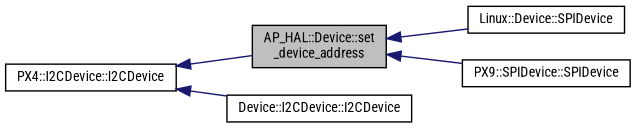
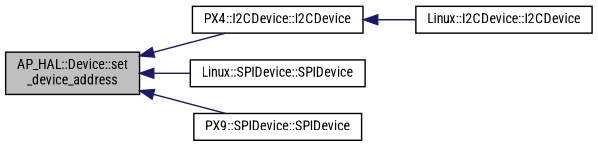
node "Linux::Device::SPIDevice": label "Linux::Device::SPIDevice" -> "Linux::SPIDevice::SPIDevice"
edge "AP_HAL::Device::set _device_address" -> "PX4::I2CDevice::I2CDevice": reversed
node "Device::I2CDevice::I2CDevice": label "Device::I2CDevice::I2CDevice" -> "Linux::I2CDevice::I2CDevice"
